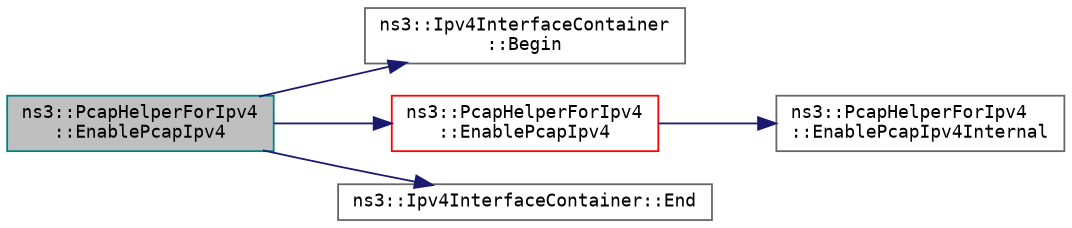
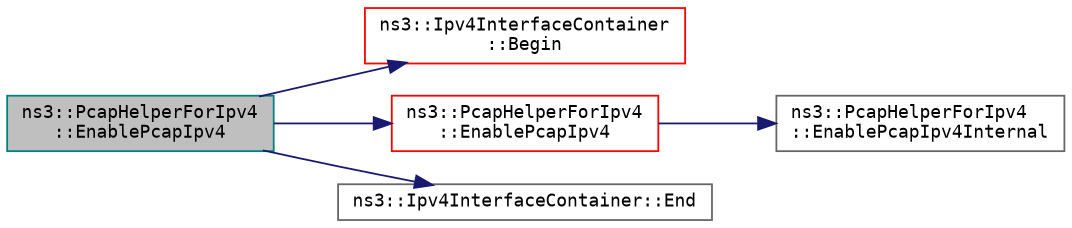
node "ns3::Ipv4InterfaceContainer ::Begin": color gray40 -> red
